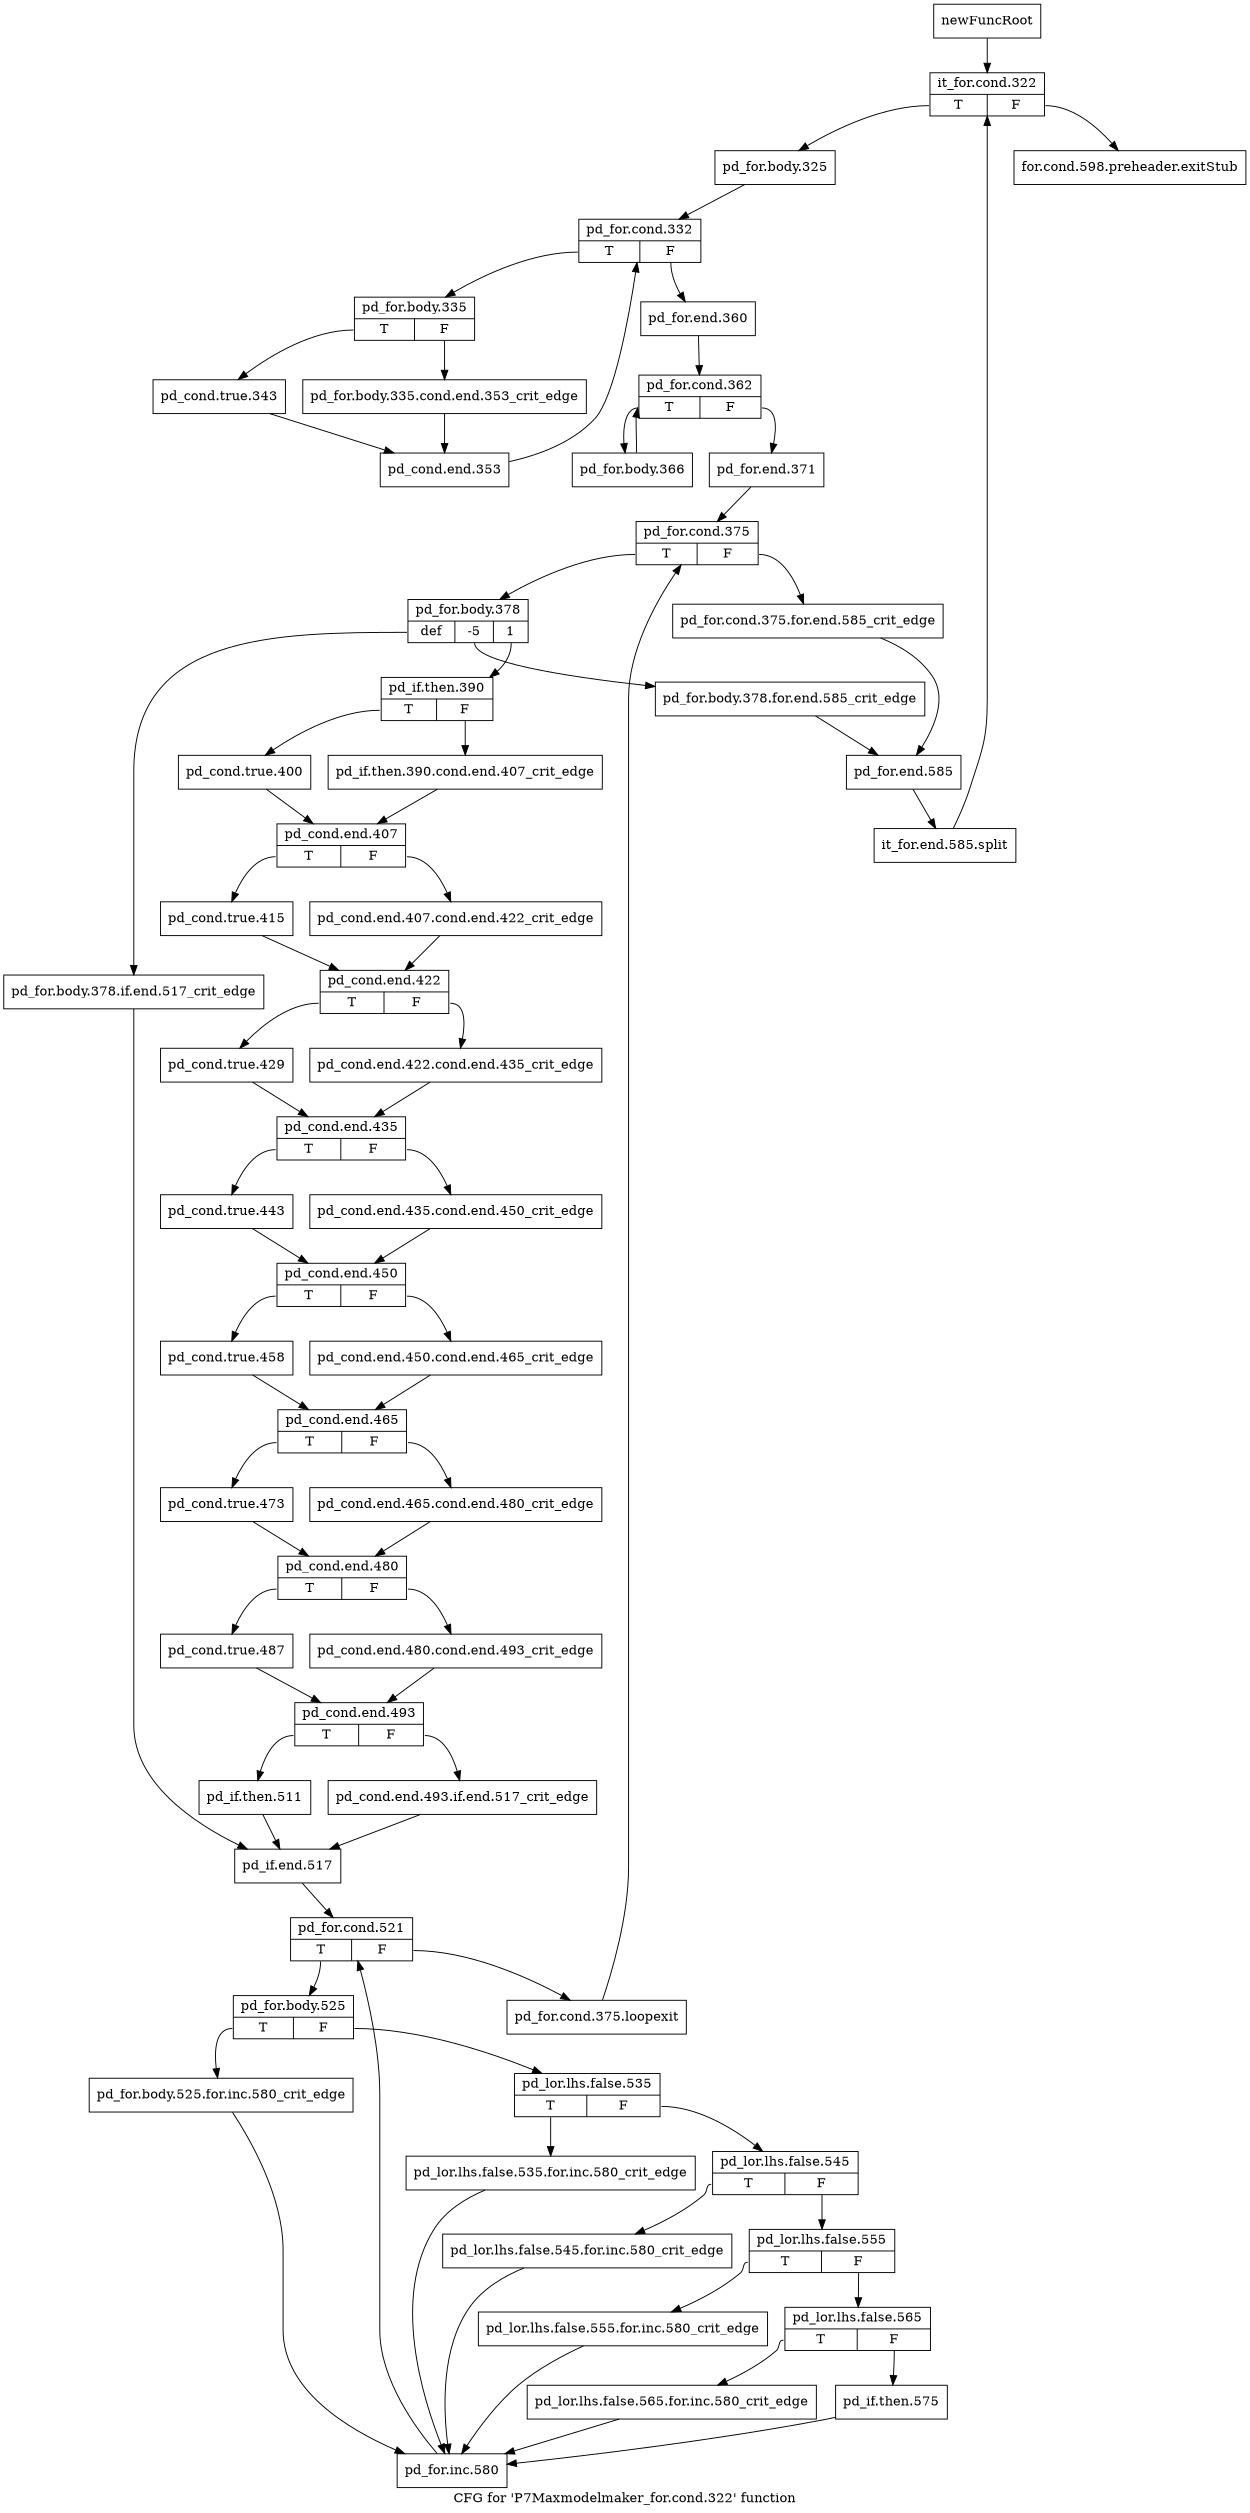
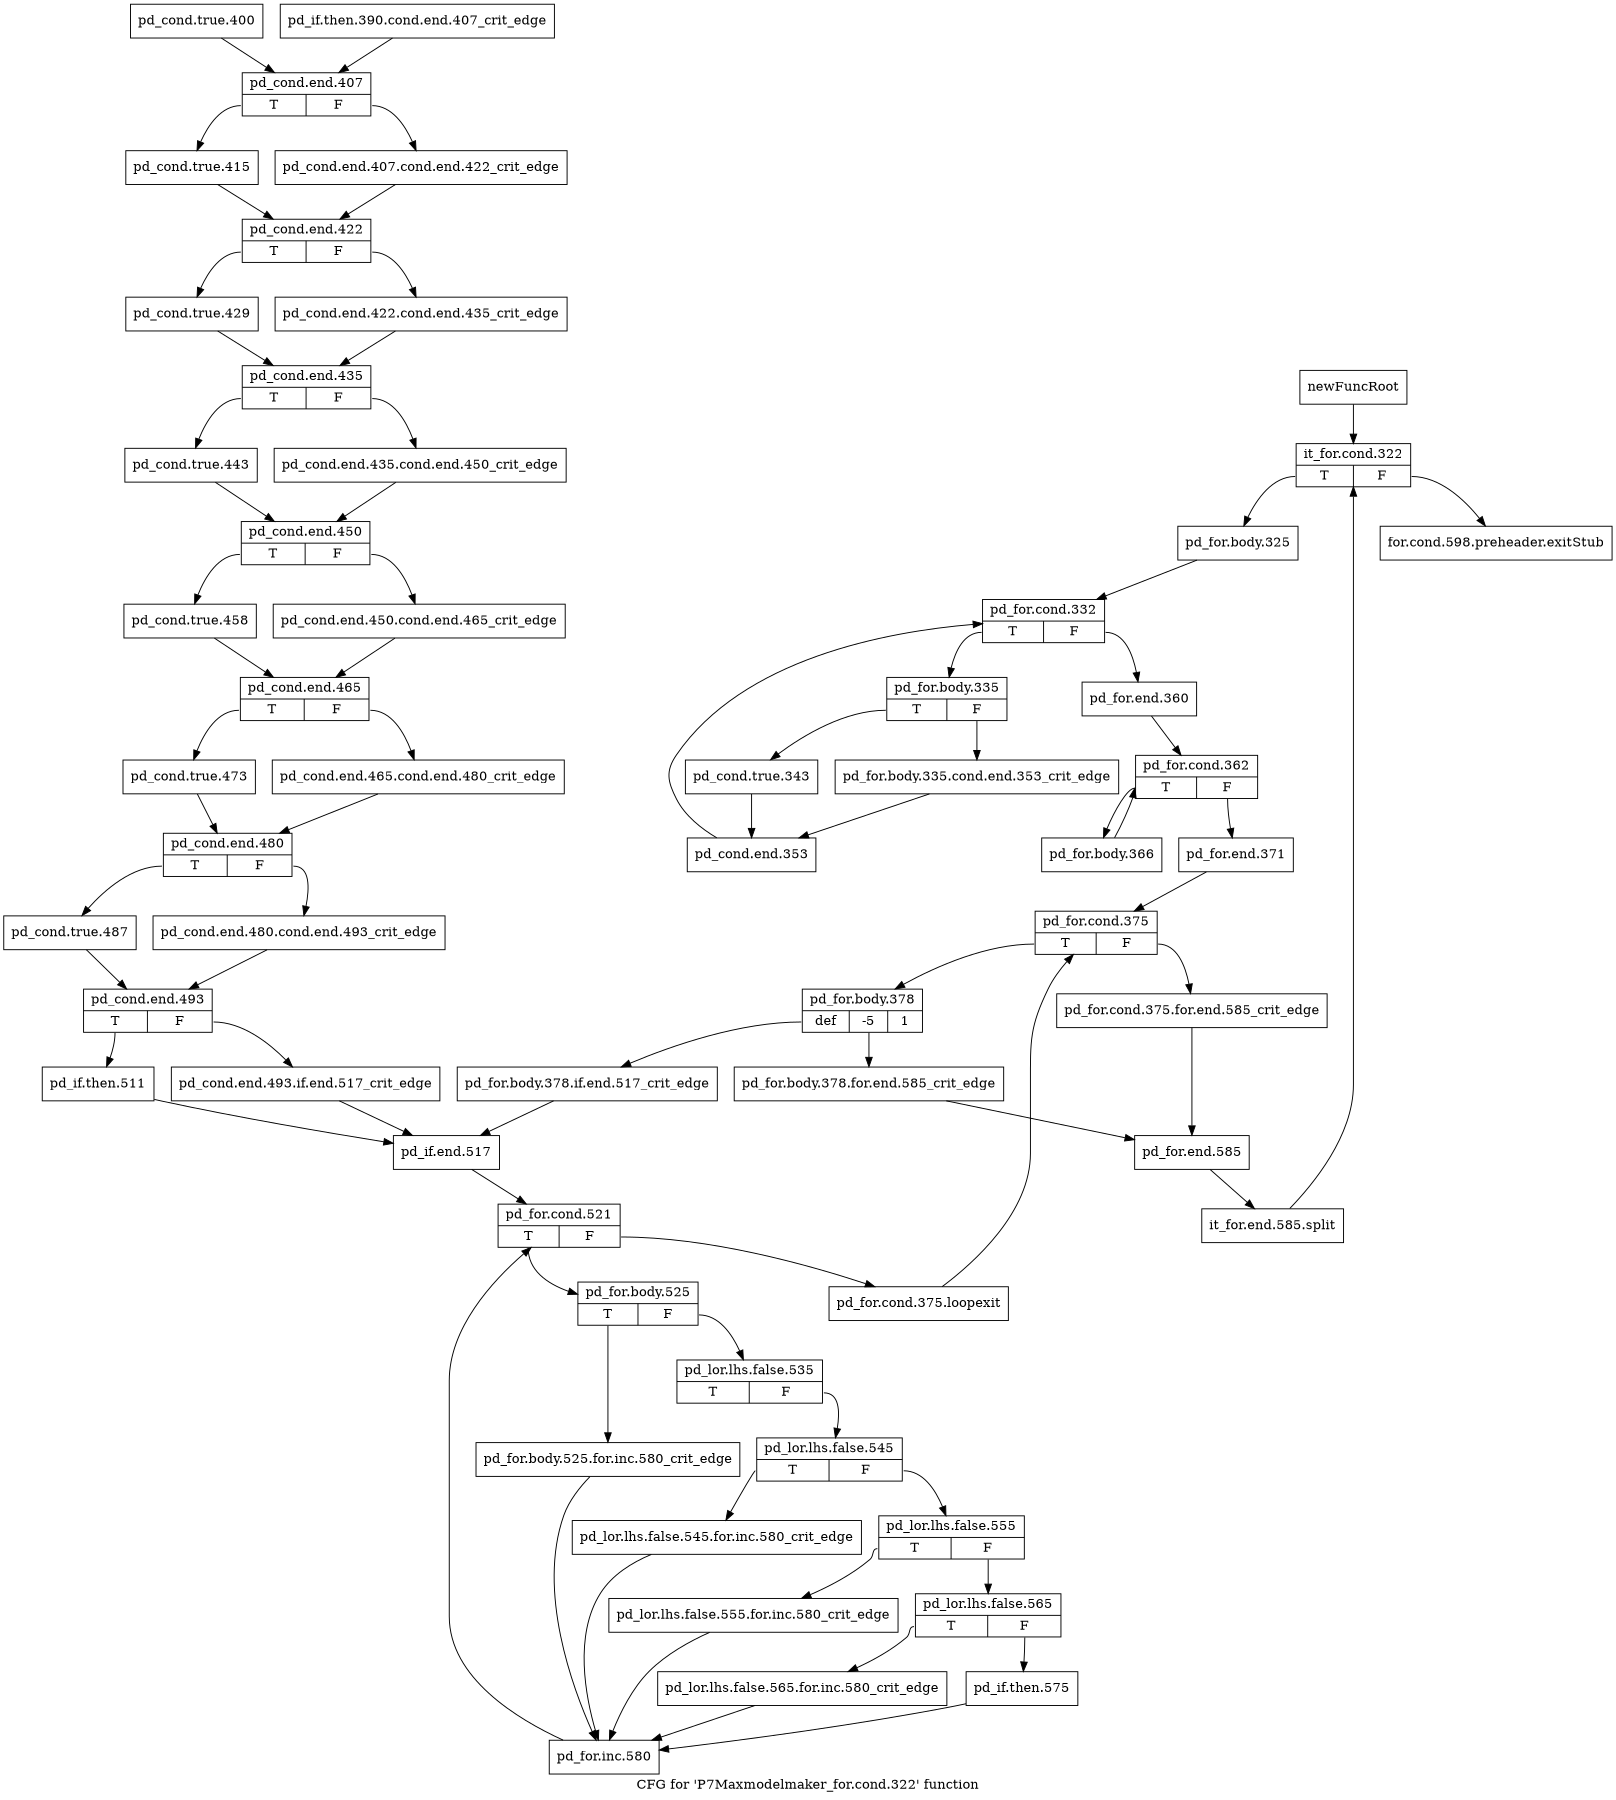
node "pd_if.then.390": removed
node "pd_lor.lhs.false.535.for.inc.580_crit_edge": removed
